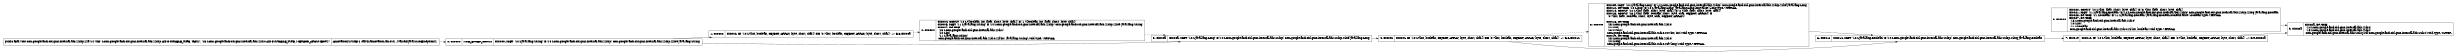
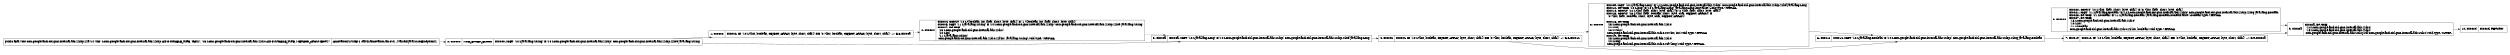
node "10: 0x002d": added
node "0: 0x0000": text "MTH_ENTER_CONST" -> "MTH_ENTER_BLOCK"
